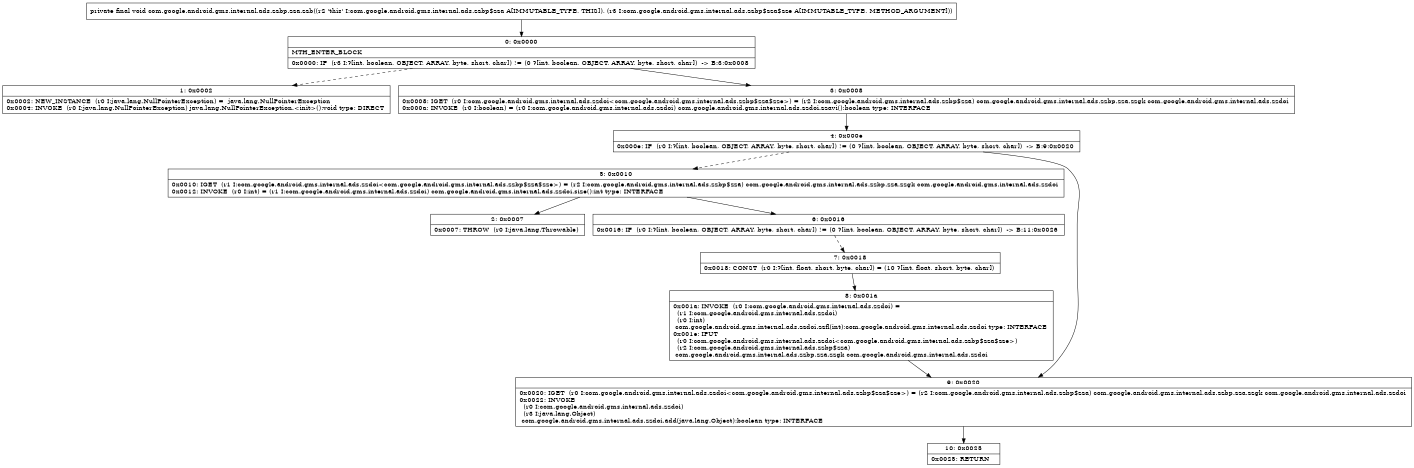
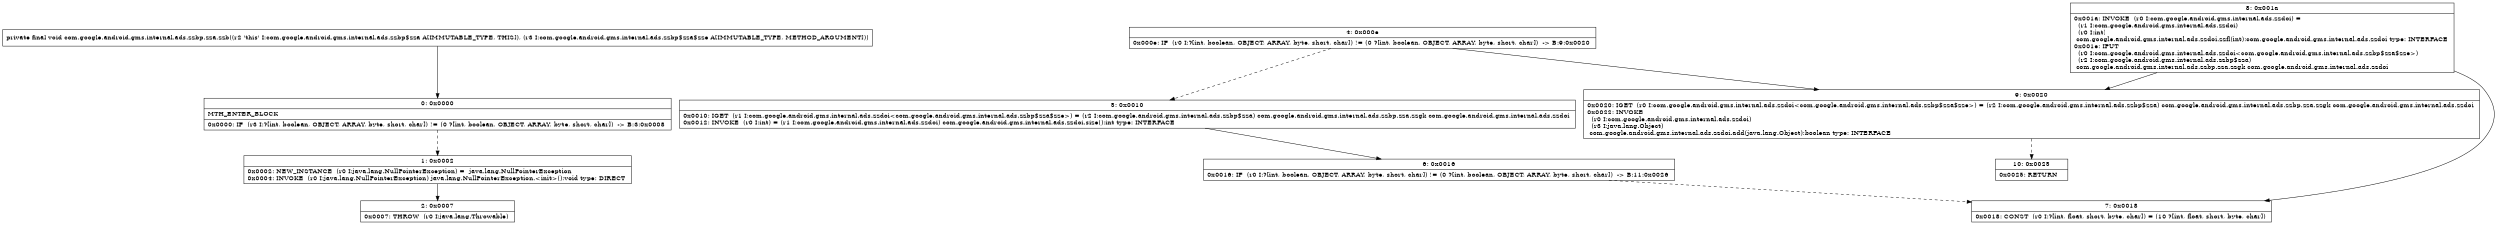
node "3: 0x0008": removed
edge "5: 0x0010" -> "2: 0x0007": now "1: 0x0002" -> "2: 0x0007"
edge "7: 0x0018" -> "8: 0x001a": reversed
edge "9: 0x0020" -> "10: 0x0025": style solid -> dashed
